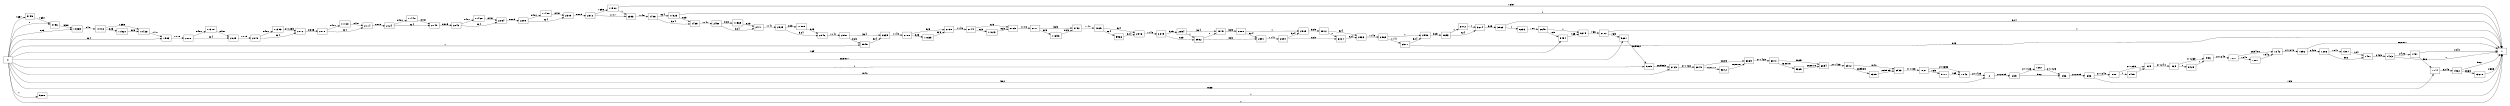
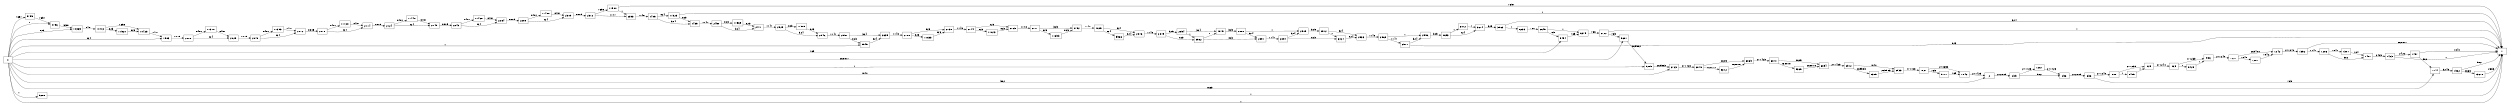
edge "11393" -> "2072": label "271239" -> "8481"
edge "1352" -> "1286": label "2423" -> "1147"
